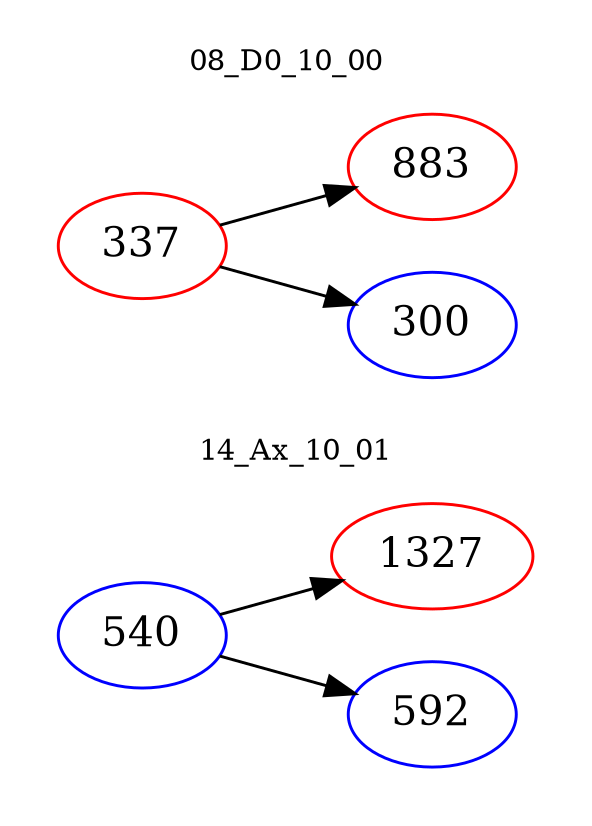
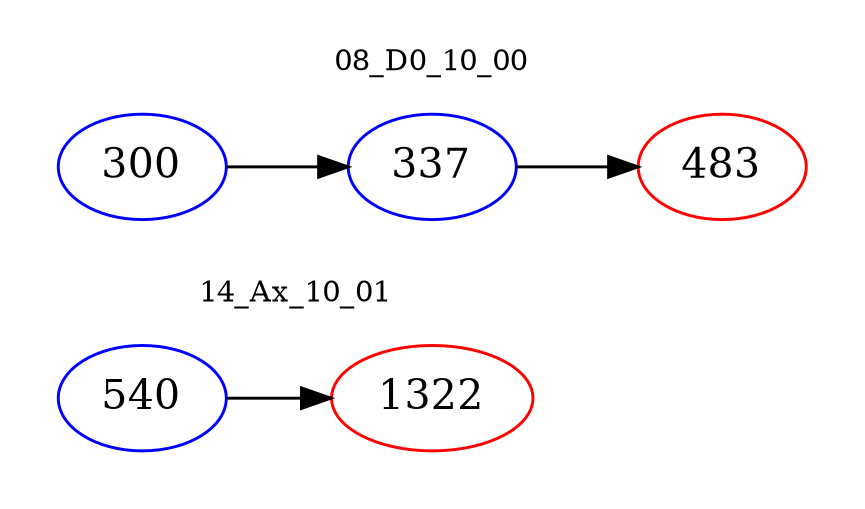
node "883": label "883" -> "483"
node "337": color red -> blue
edge "337" -> "300": reversed
node "1327": label "1327" -> "1322"
node "592": removed
